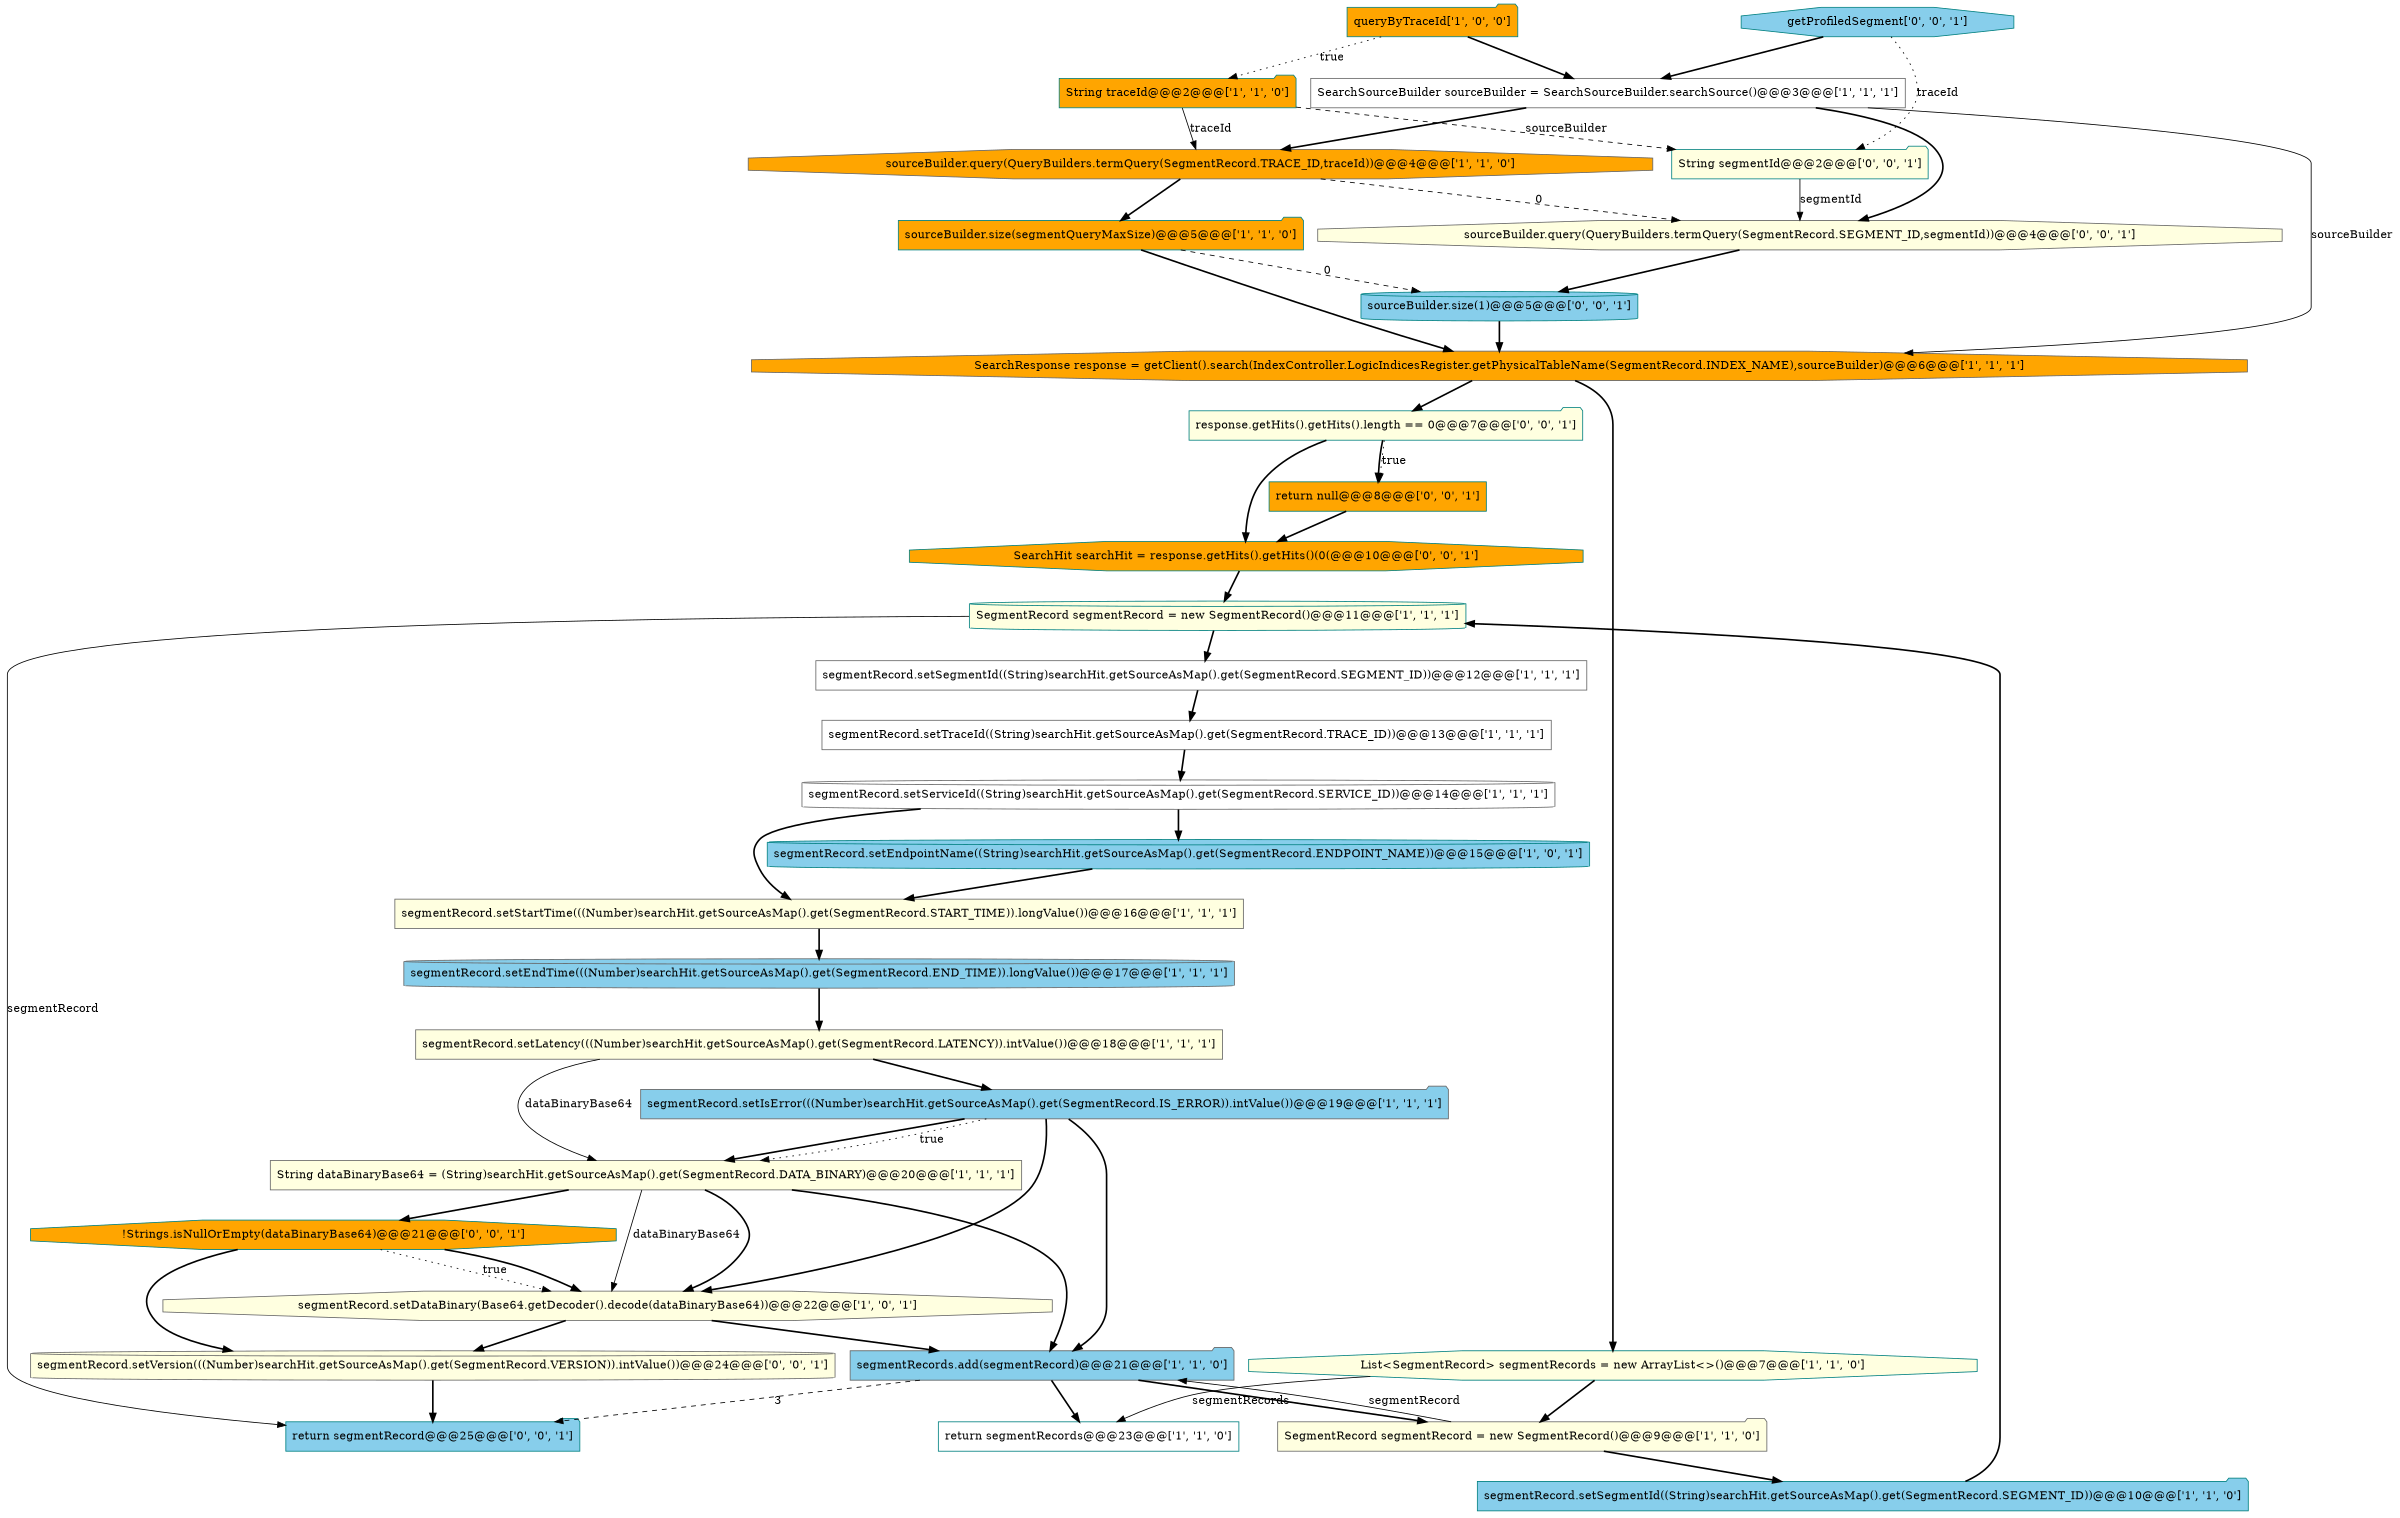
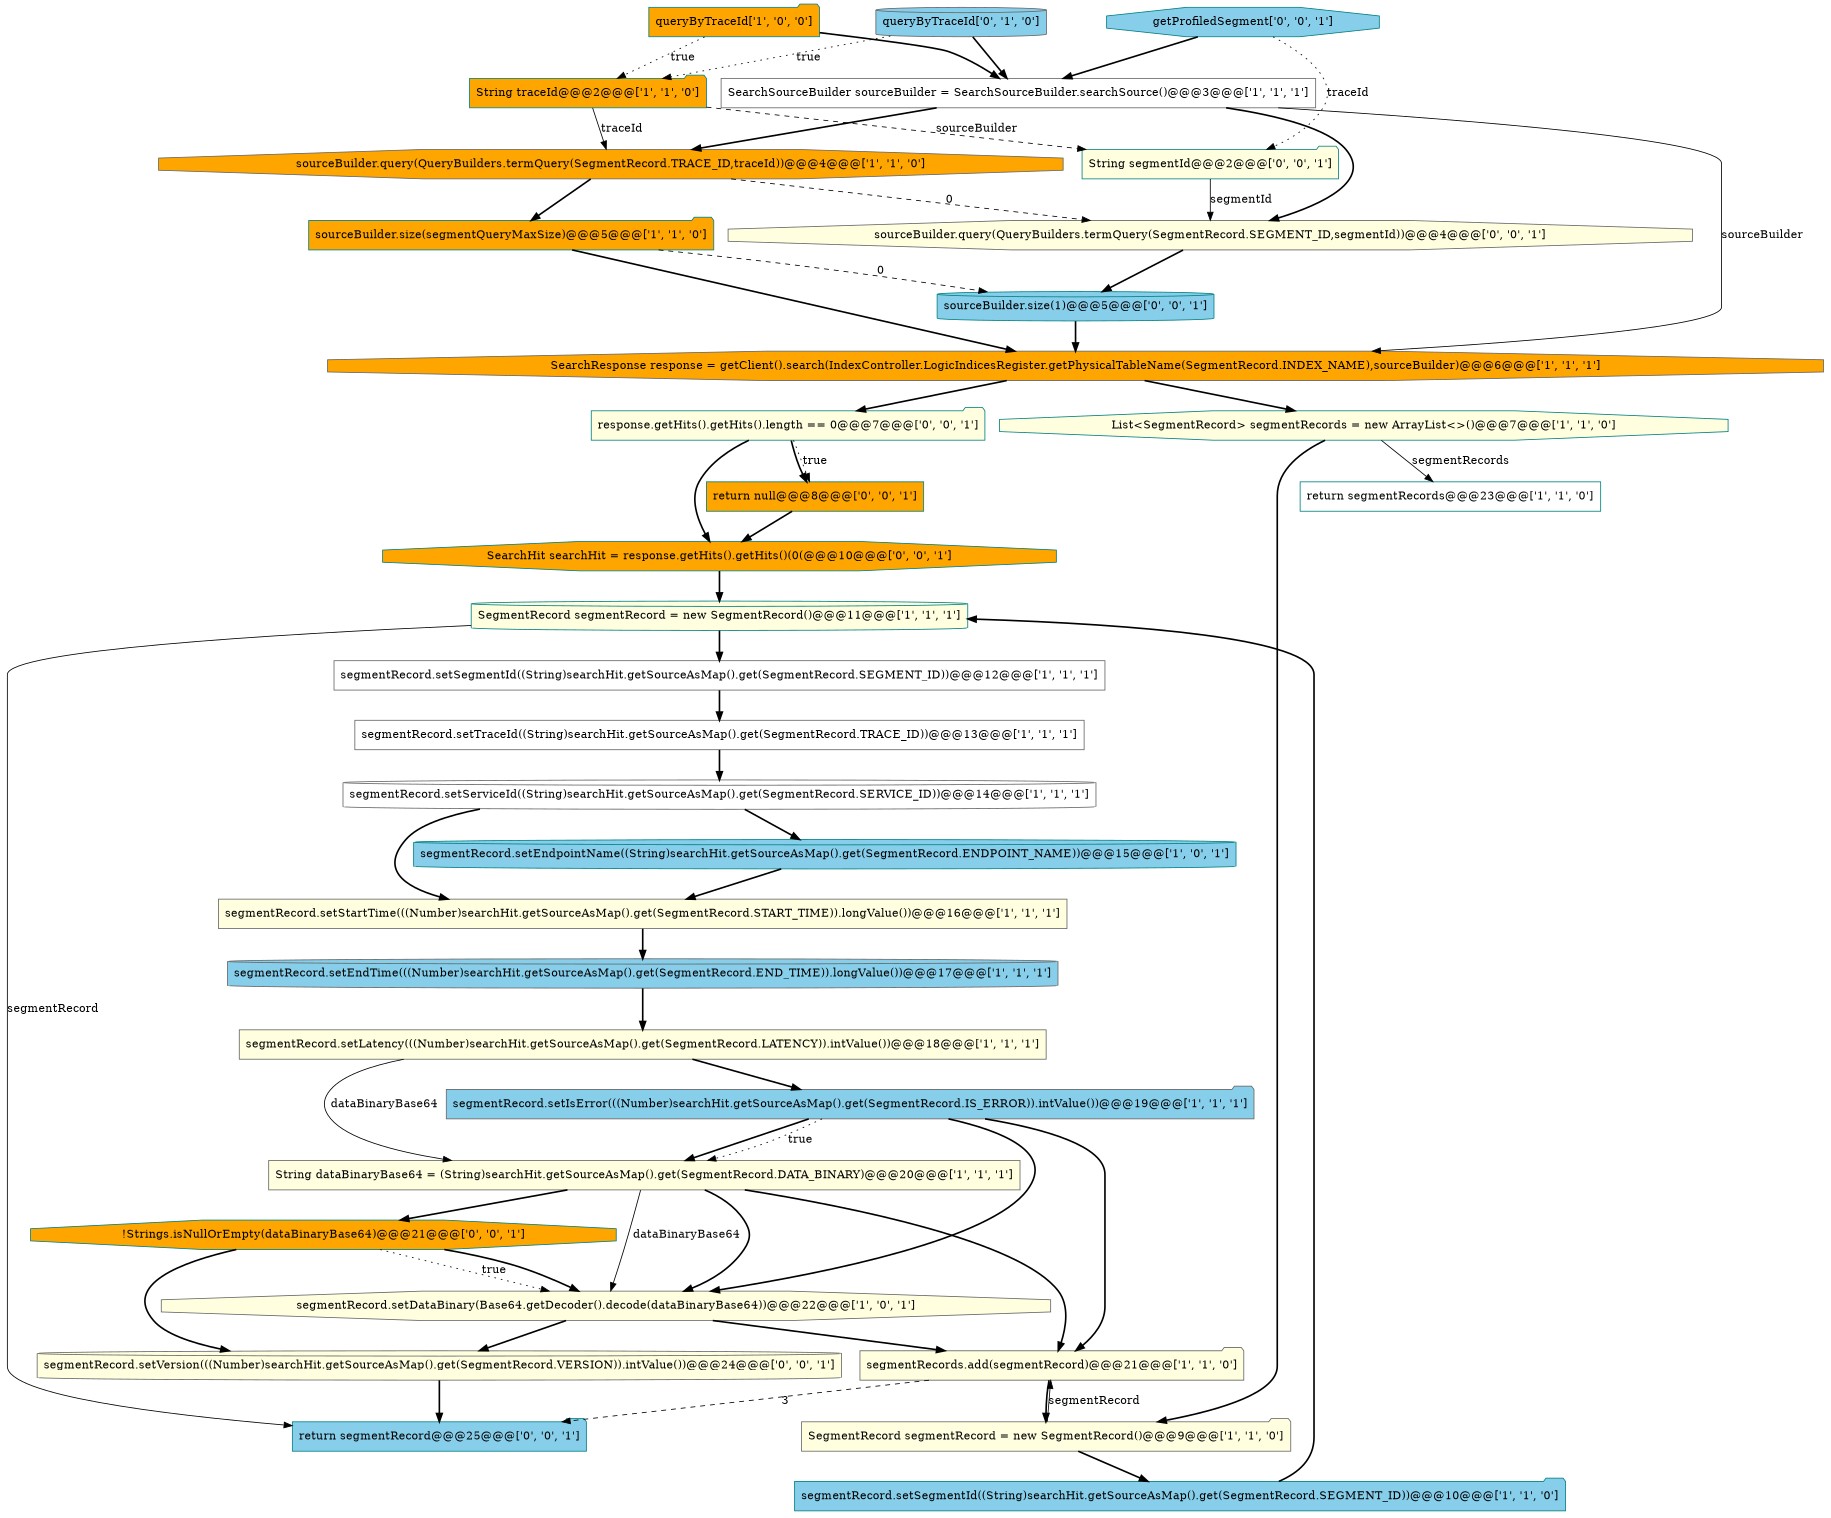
node "queryByTraceId['0', '1', '0']": added
node "segmentRecords.add(segmentRecord)@@@21@@@['1', '1', '0']": fillcolor skyblue -> lightyellow
edge "segmentRecords.add(segmentRecord)@@@21@@@['1', '1', '0']" -> "return segmentRecords@@@23@@@['1', '1', '0']": removed
